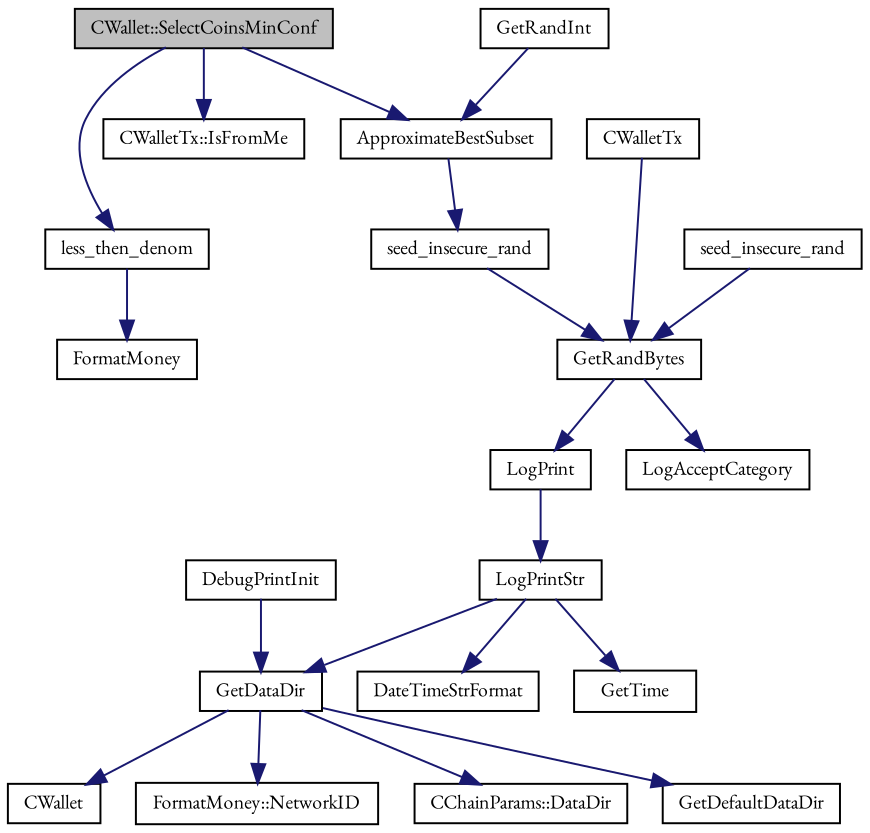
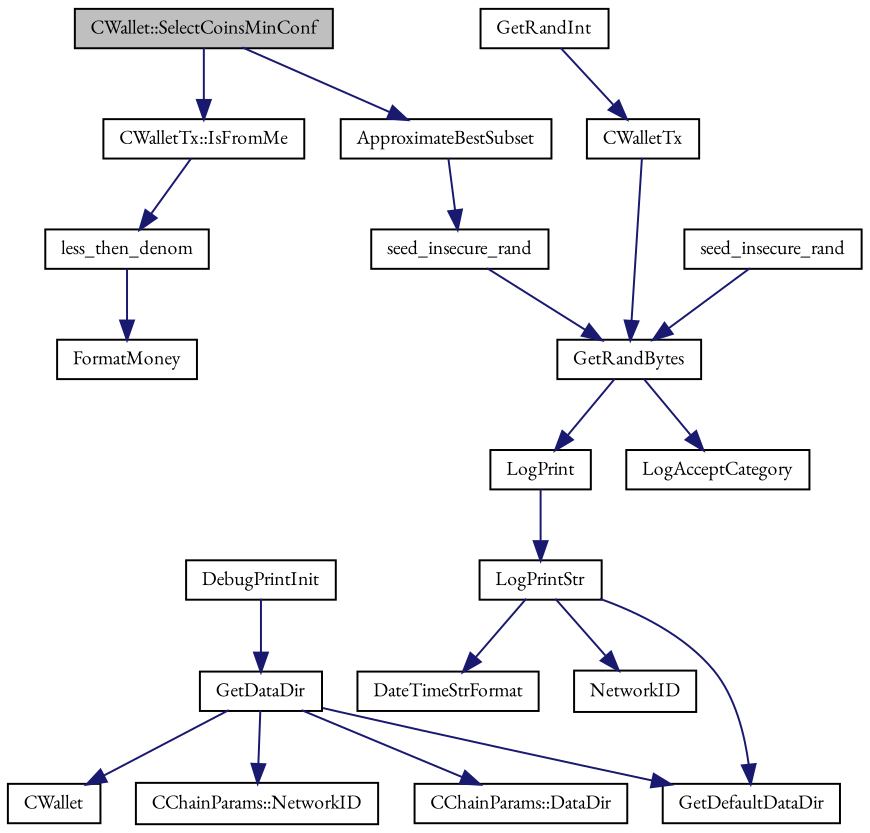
edge "GetRandInt" -> "ApproximateBestSubset": now "GetRandInt" -> "CWalletTx"
edge "CWallet::SelectCoinsMinConf" -> "less_then_denom": now "CWalletTx::IsFromMe" -> "less_then_denom"
edge "LogPrintStr" -> "GetDataDir": now "LogPrintStr" -> "GetDefaultDataDir"
node "GetTime": label "GetTime" -> "NetworkID"
node "FormatMoney::NetworkID": label "FormatMoney::NetworkID" -> "CChainParams::NetworkID"
